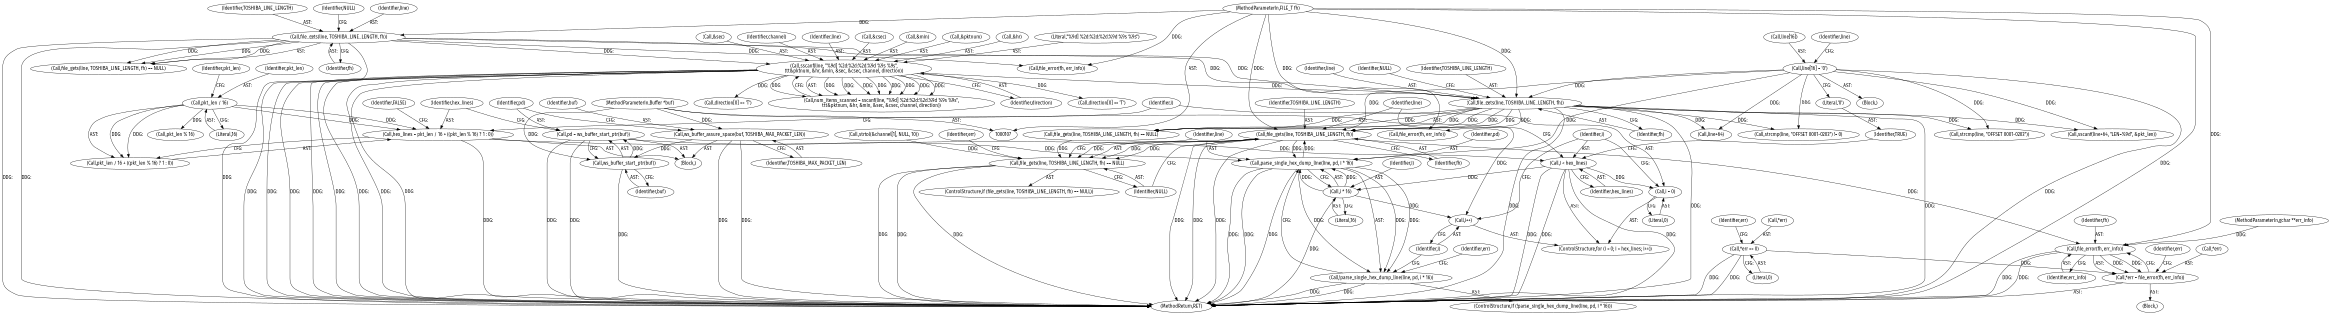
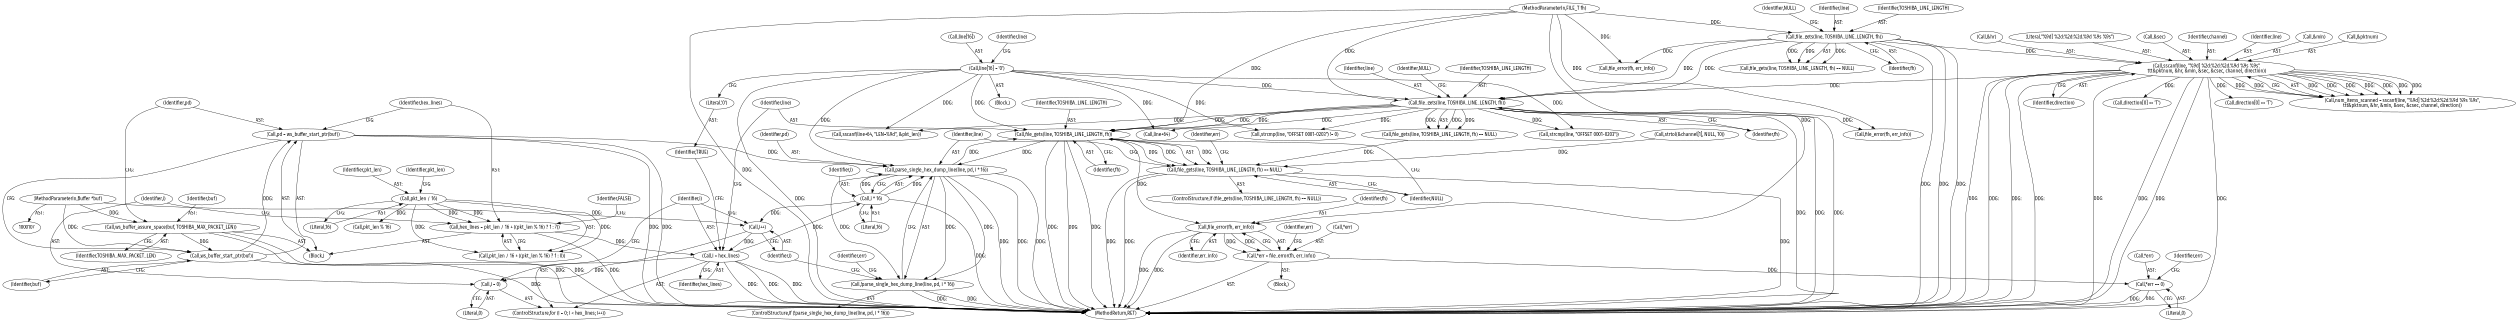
node "(Call,&csec)": removed
edge "(MethodParameterIn,FILE_T fh)" -> "1000107": removed, label "AST:"
node "(Call,hex_lines = pkt_len / 16 + ((pkt_len % 16) ? 1 : 0))": label "(Call,hex_lines = pkt_len / 16 + ((pkt_len % 16) ? 1 : 0))" -> "(Call,hex_lines = pkt_len / 16 + ((pkt_len % 16) ? 1 : 7))"
node "(MethodParameterIn,gchar **err_info)": removed
edge "(Call,i++)" -> "(Call,i < hex_lines)": added, label "DDG:"
edge "(Call,*err == 0)" -> "(Call,*err = file_error(fh, err_info))": reversed
